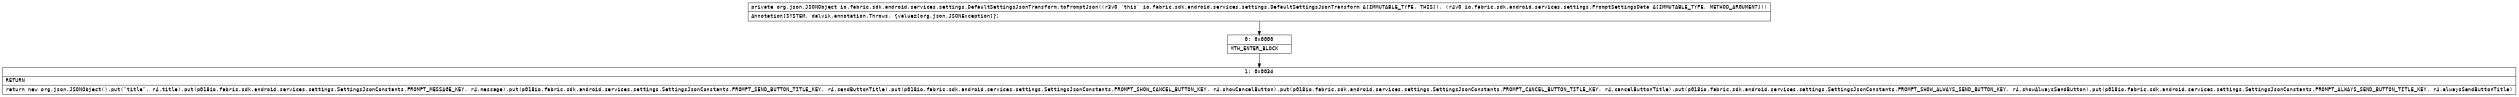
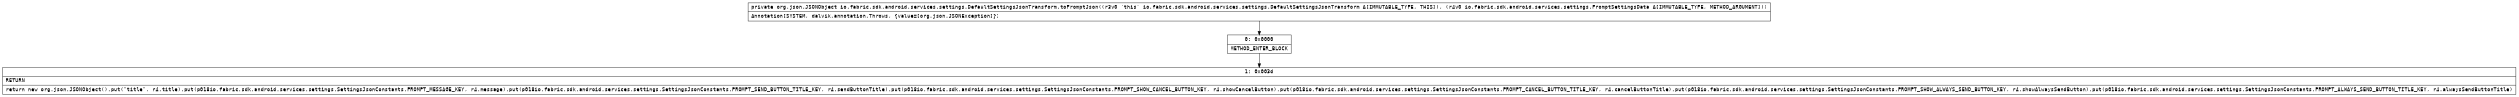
node "0: 0x0000": text "MTH_ENTER_BLOCK" -> "METHOD_ENTER_BLOCK"
